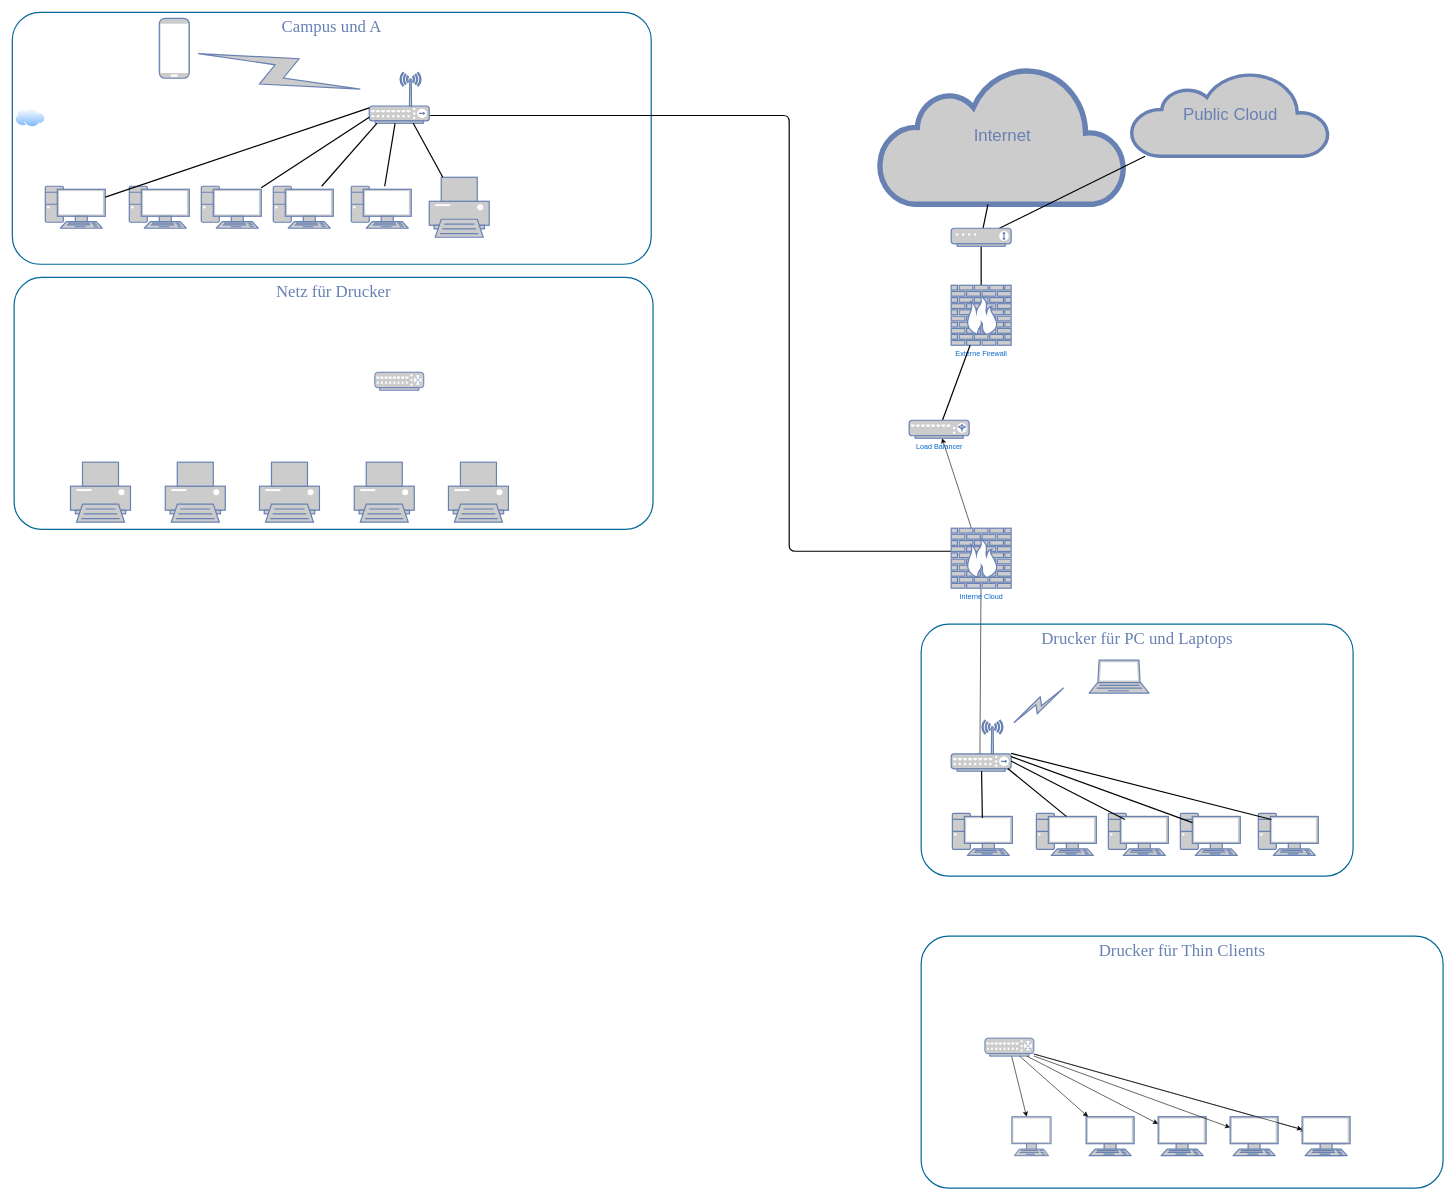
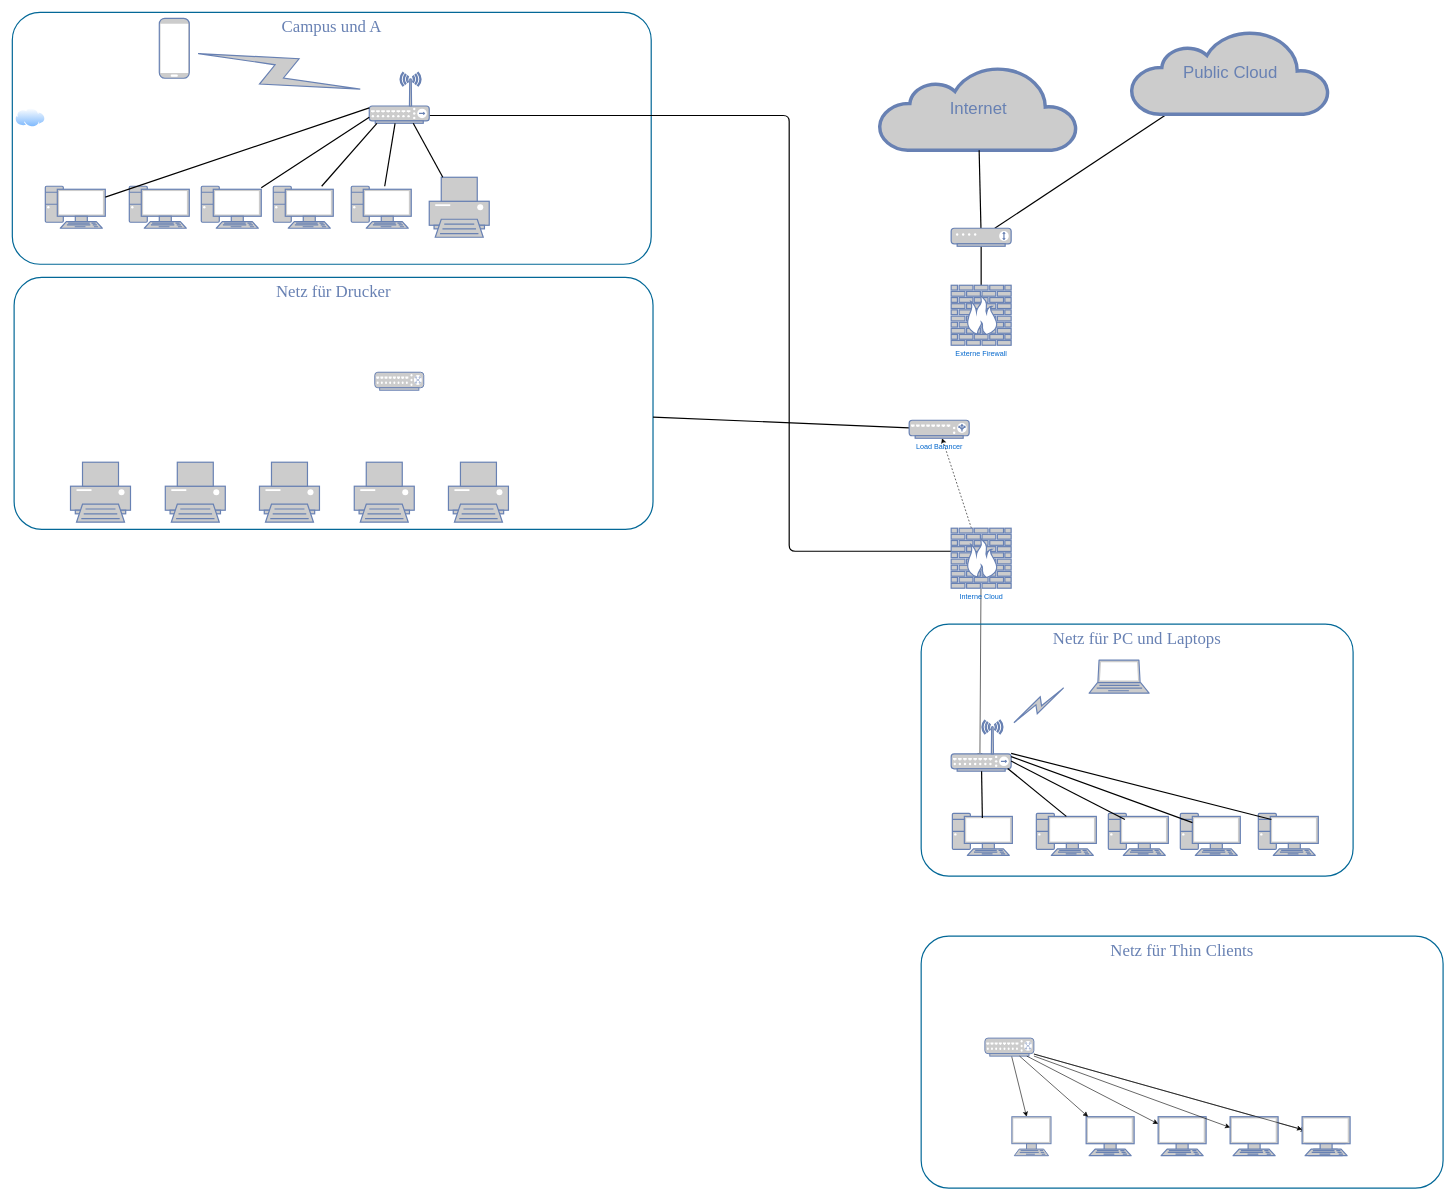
node "Public Cloud": moved (1230, 114) -> (1230, 72)
node "Internet": size 246x138 -> 198x84
edge "Externe Firewall" -- "Load Balancer": now "Netz für Drucker" -- "Load Balancer"
edge "Interne Cloud" -> "Load Balancer": style solid -> dashed
node "Drucker für PC und Laptops": label "Drucker für PC und Laptops" -> "Netz für PC und Laptops"
node "Drucker für Thin Clients": label "Drucker für Thin Clients" -> "Netz für Thin Clients"
